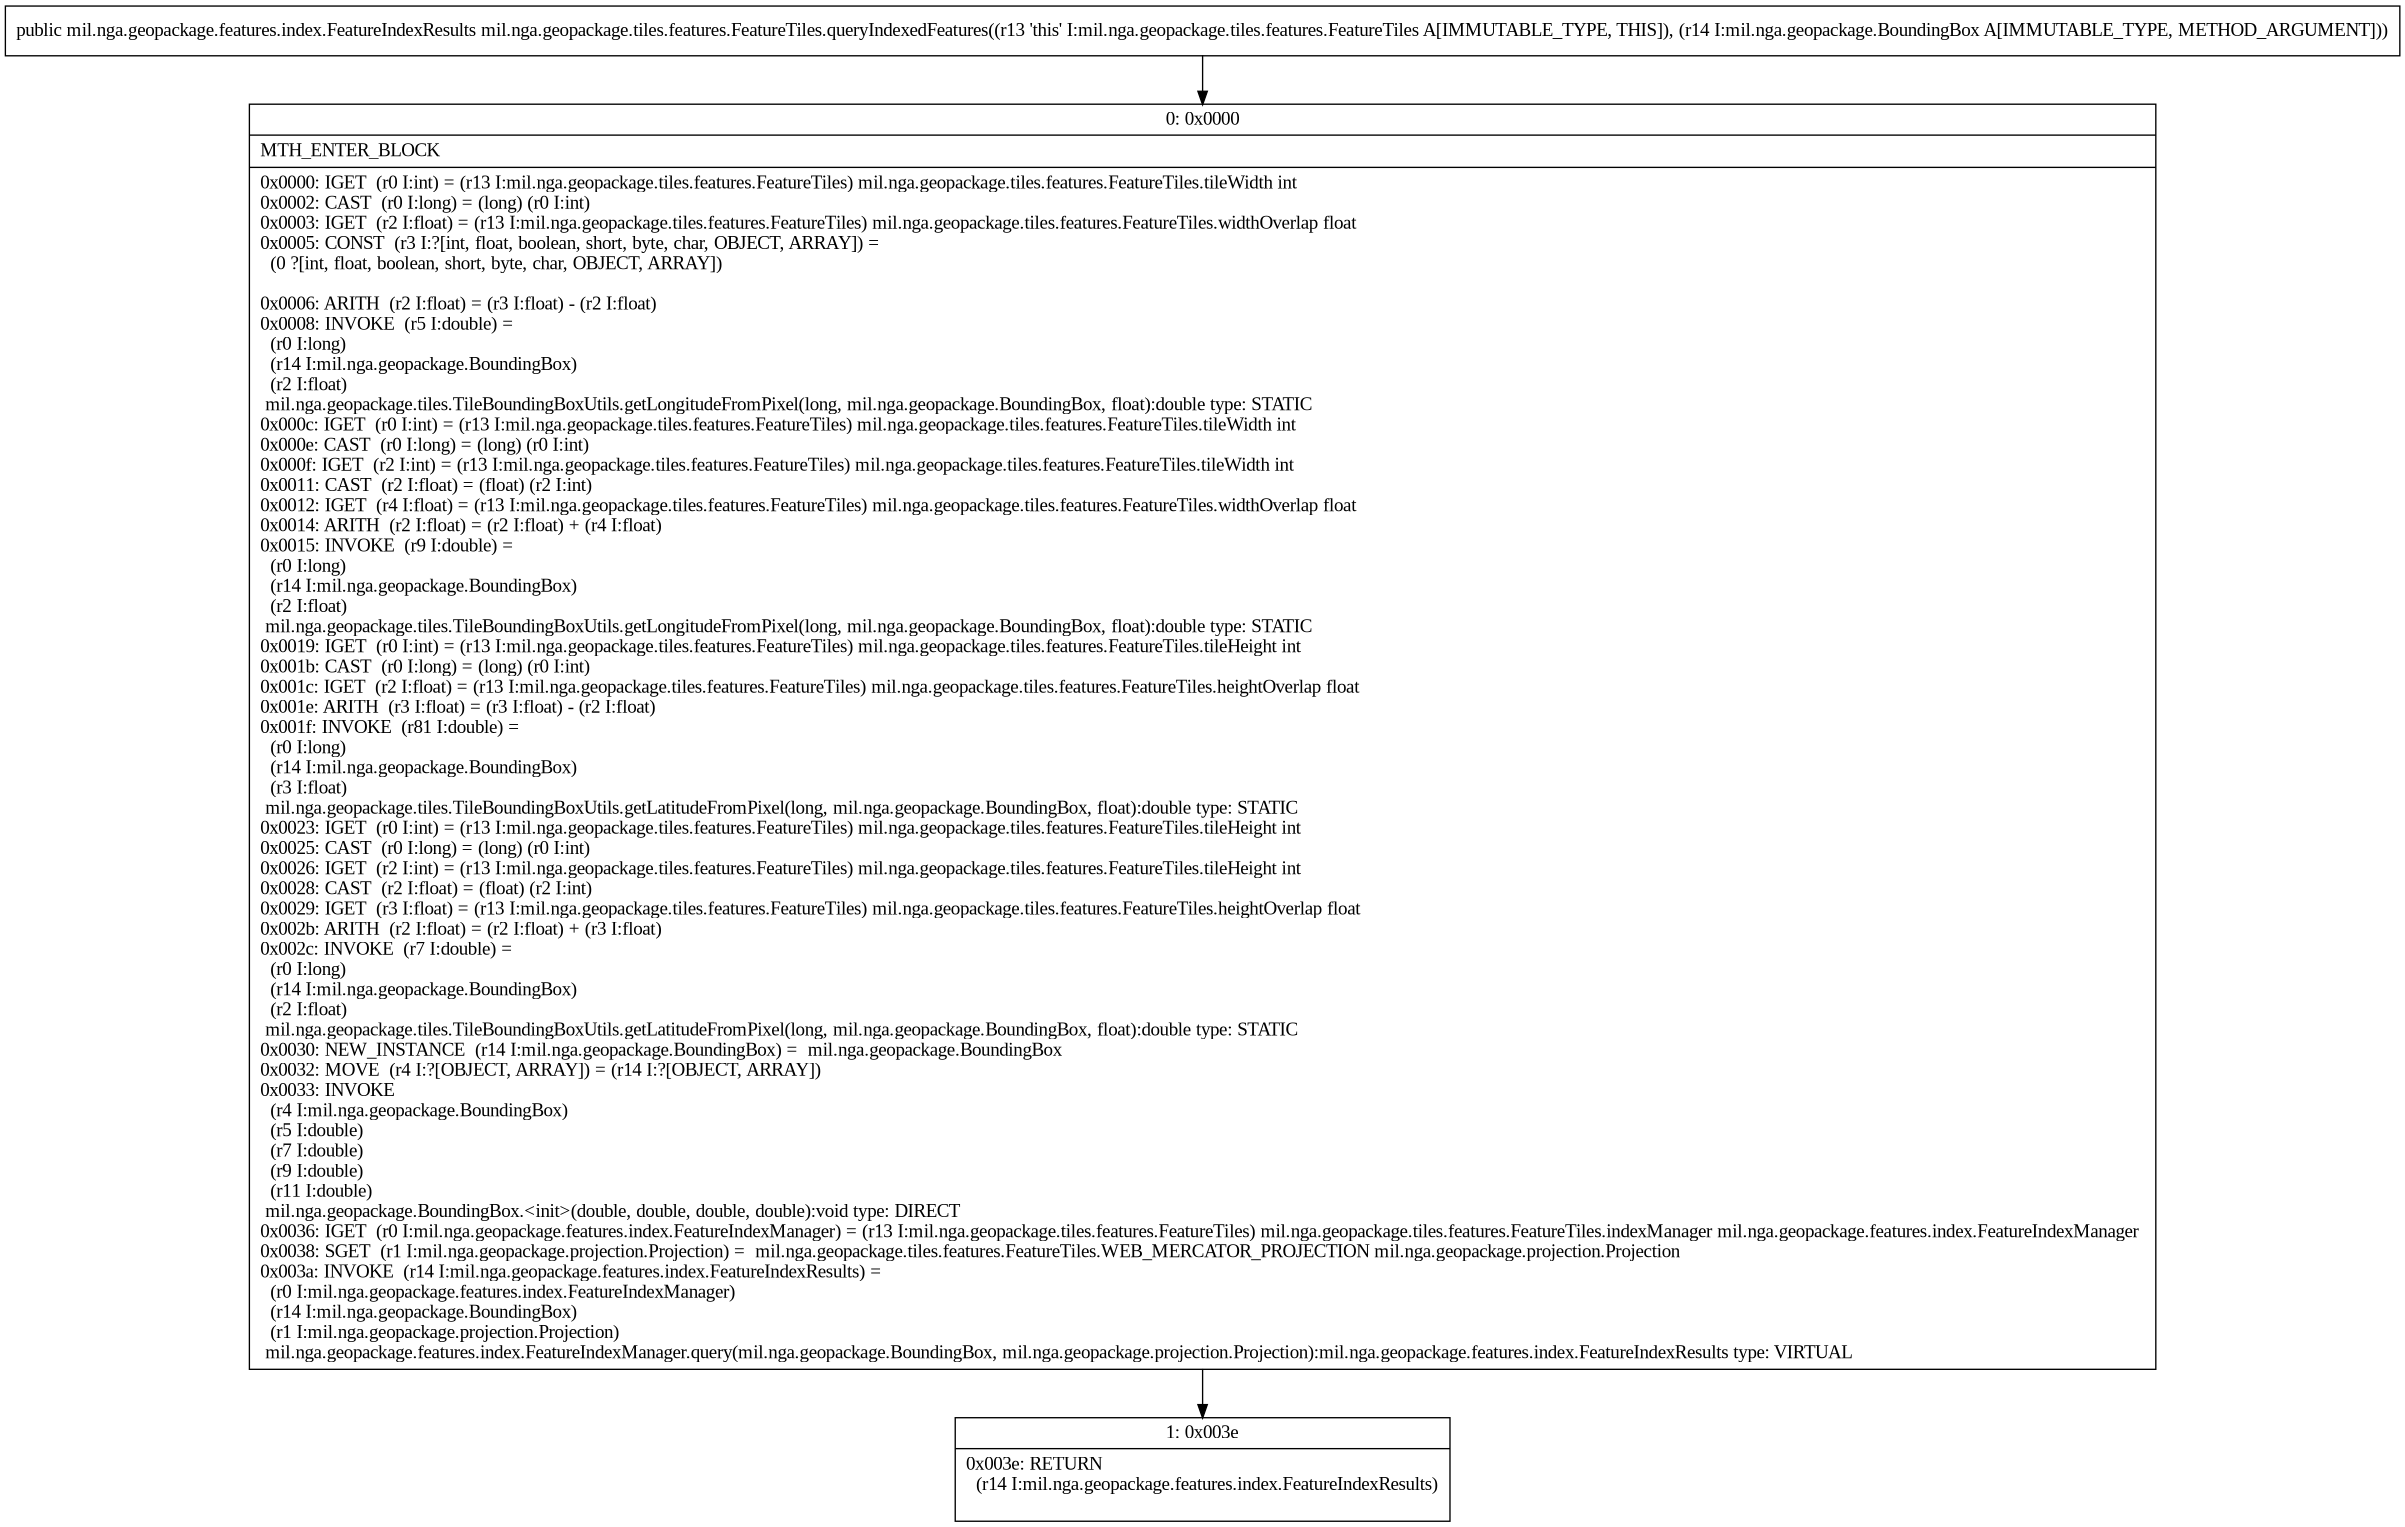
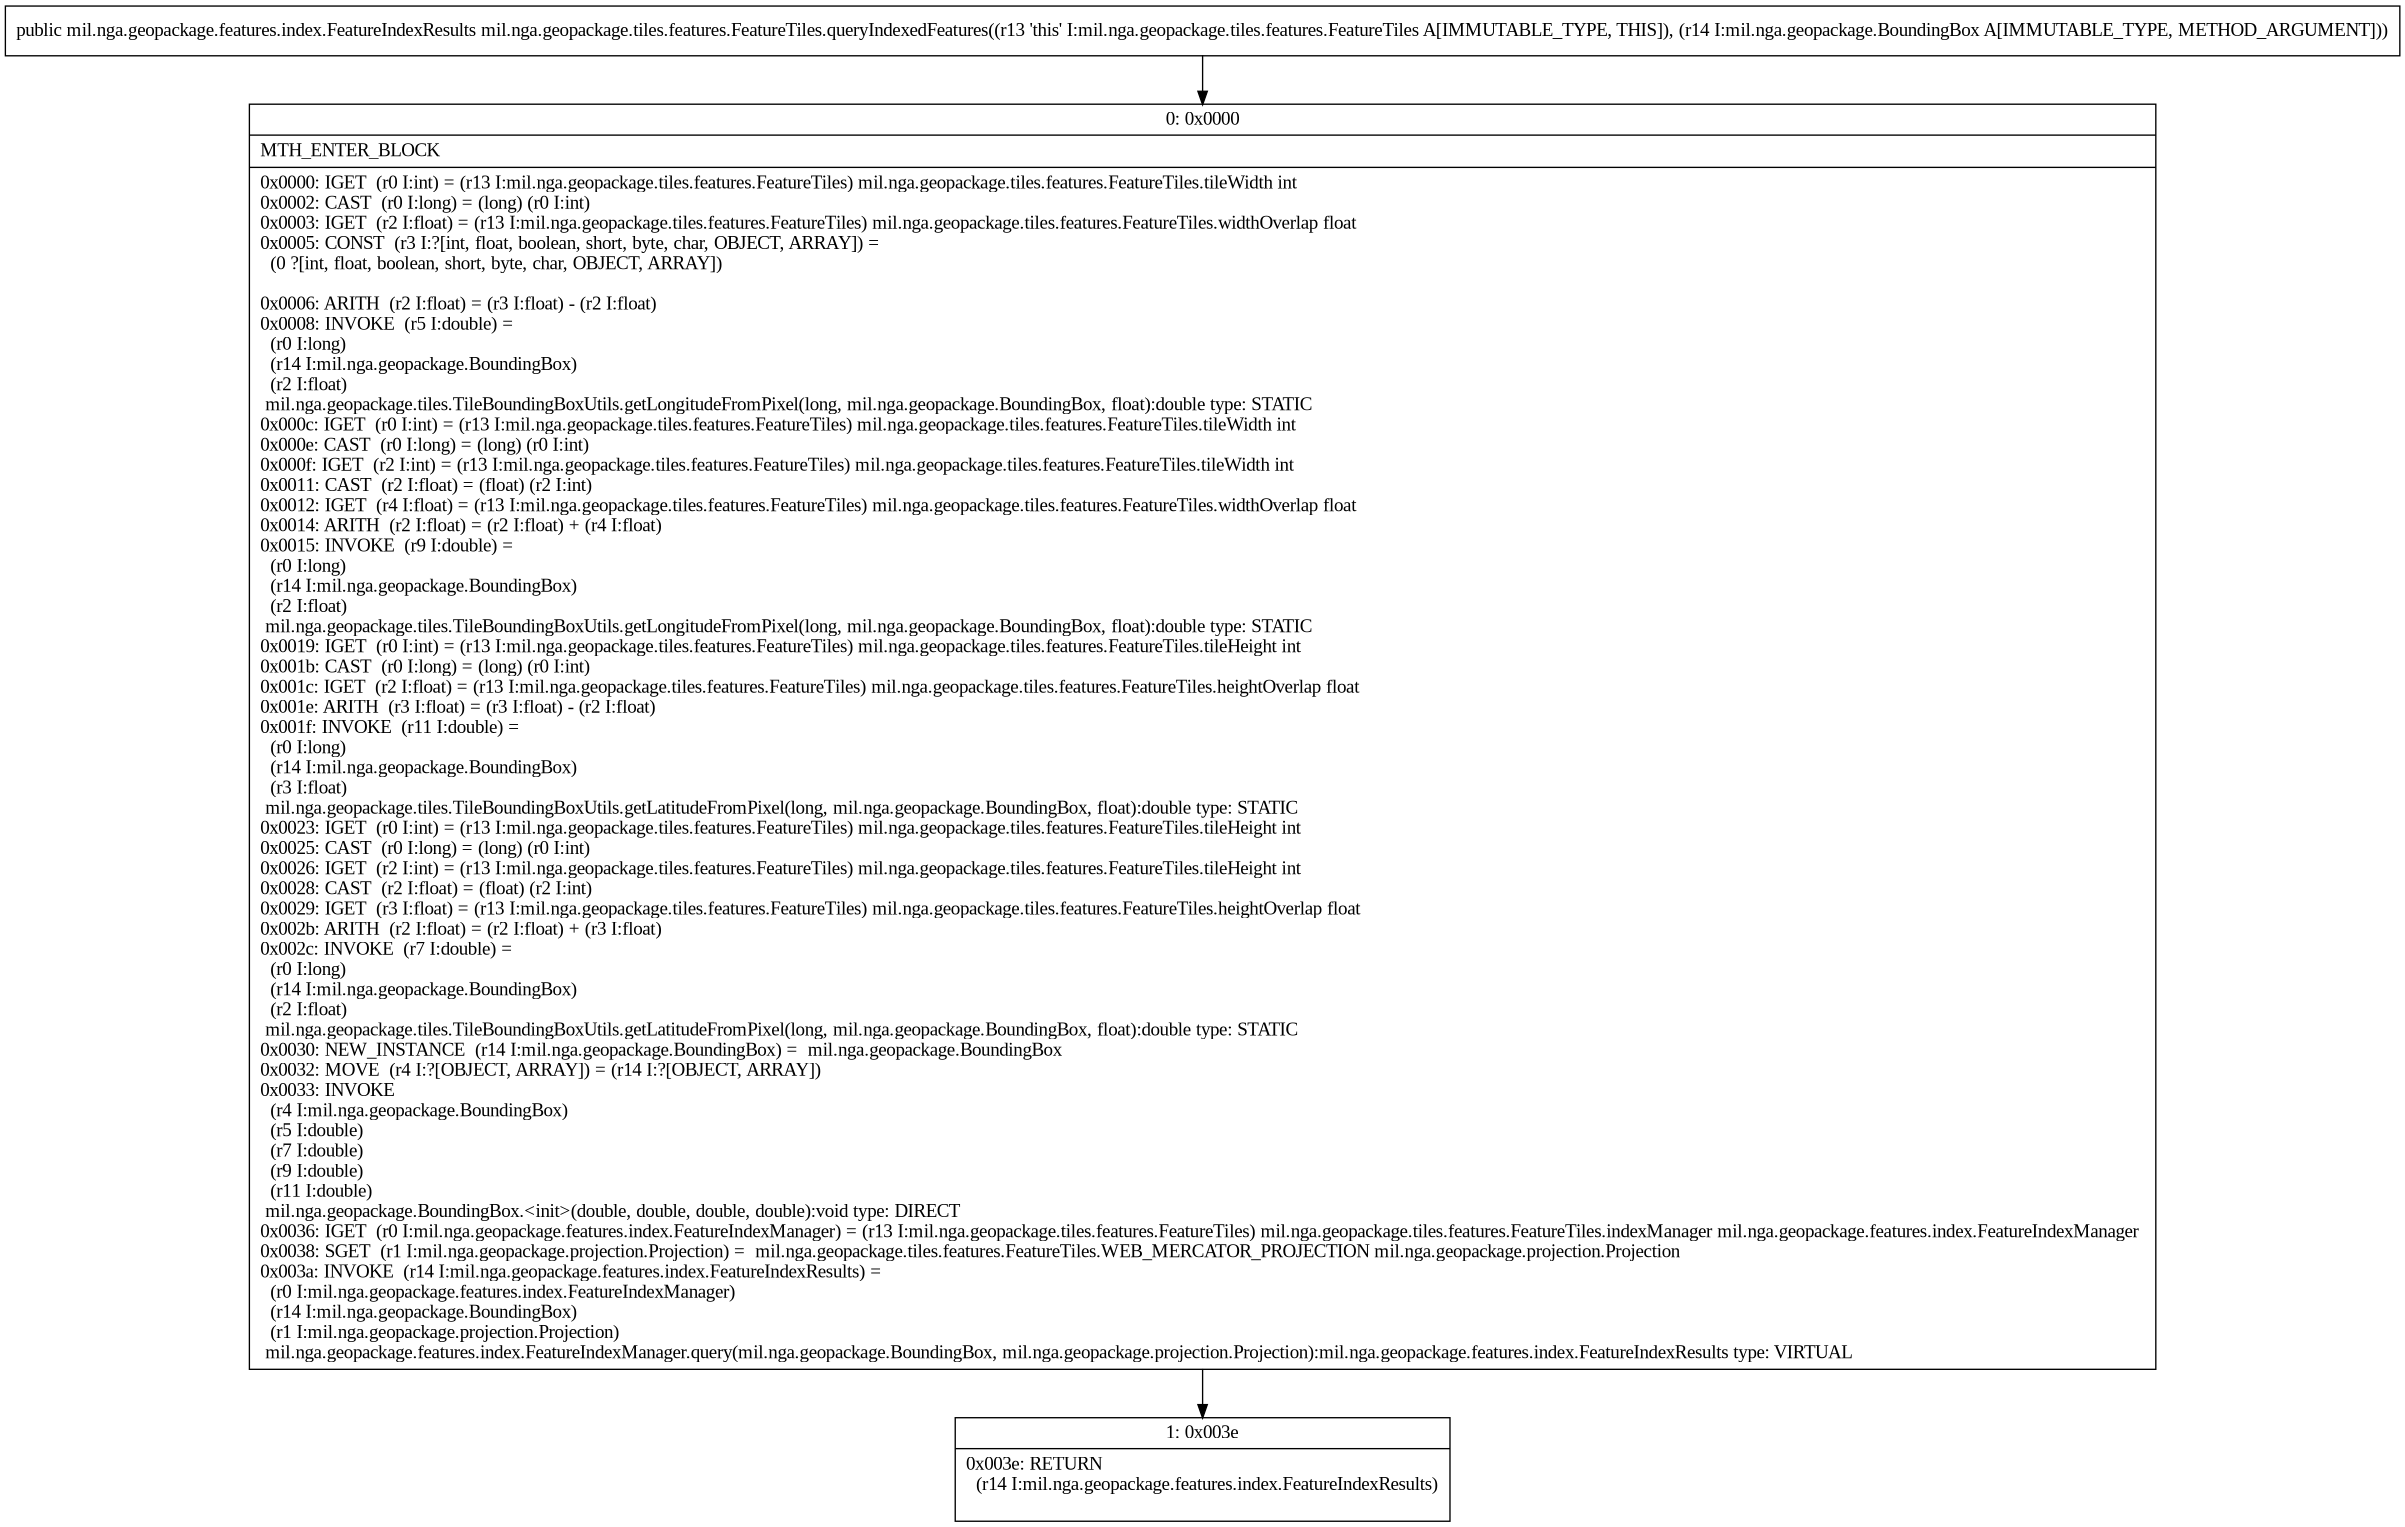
node "0: 0x0000": text "0x001f: INVOKE  (r81 I:double) =" -> "0x001f: INVOKE  (r11 I:double) ="
